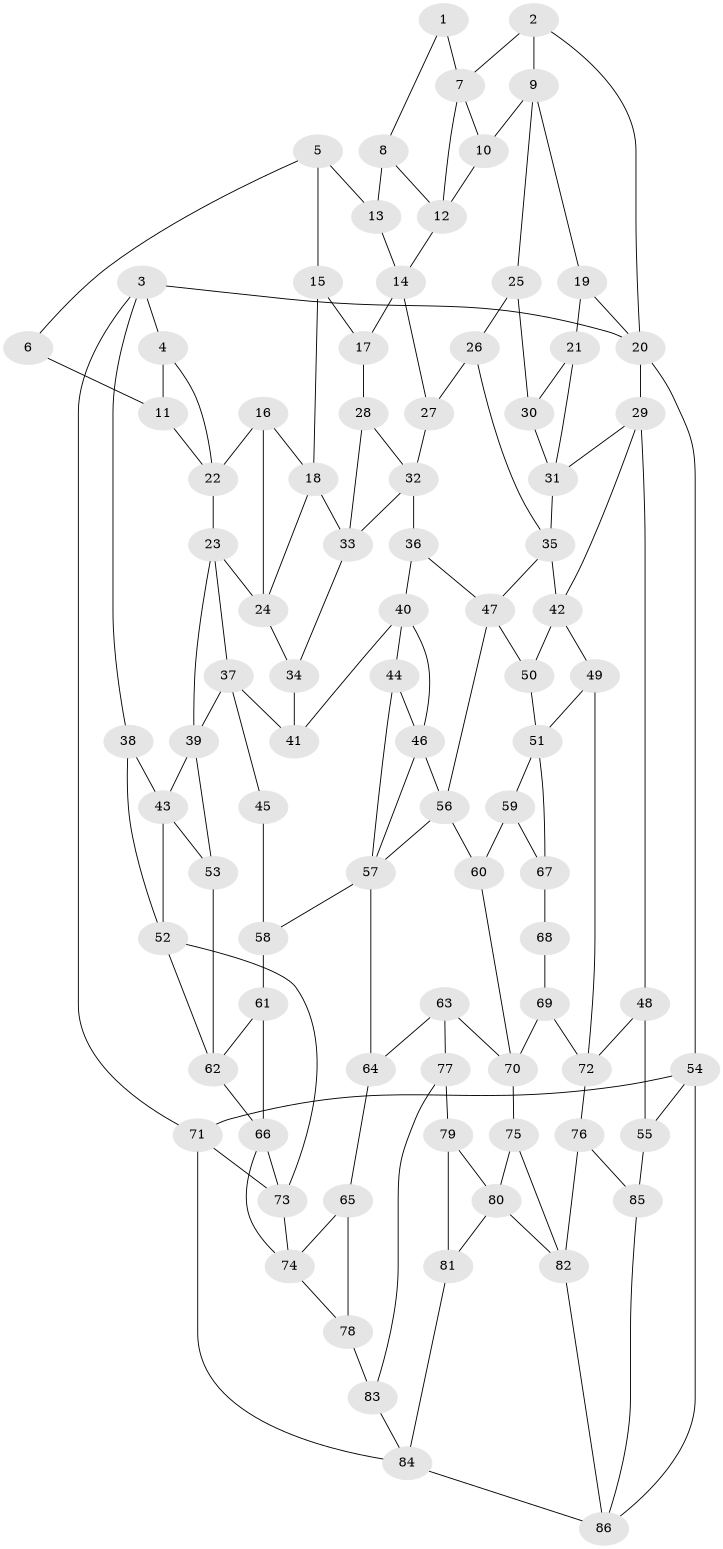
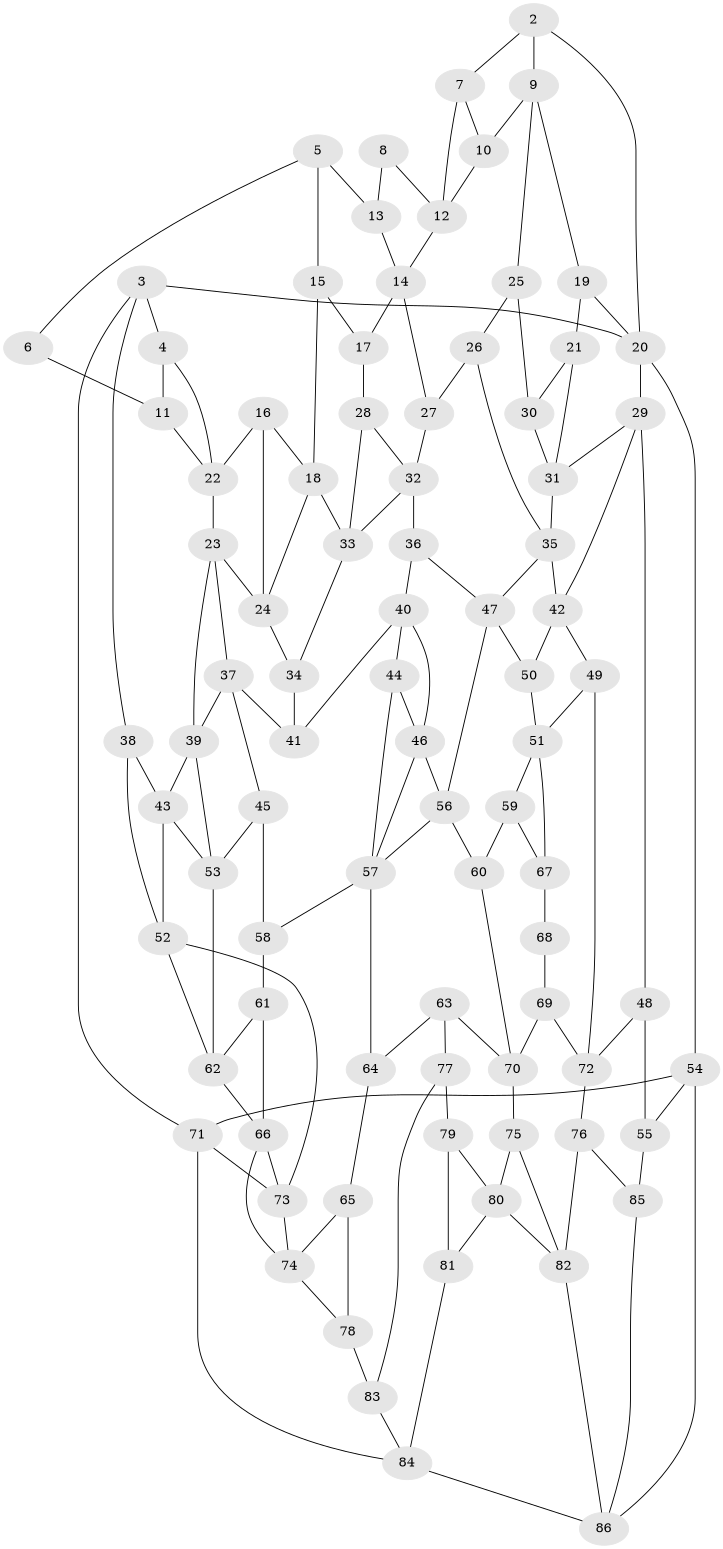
node "1": removed
edge "45" -- "53": added
